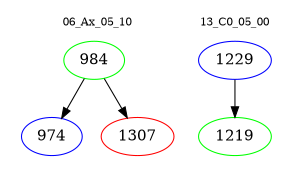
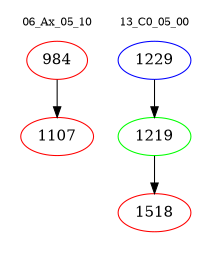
node "984": color green -> red
node "974": removed
node "1307": label "1307" -> "1107"
node "1518": added
